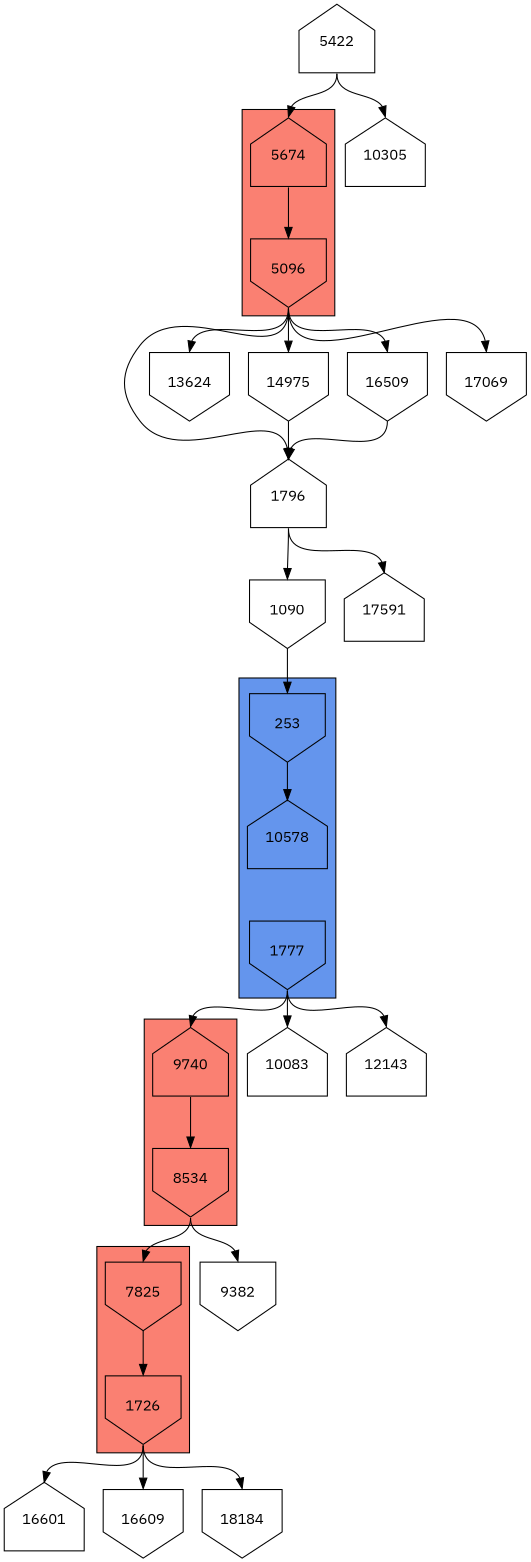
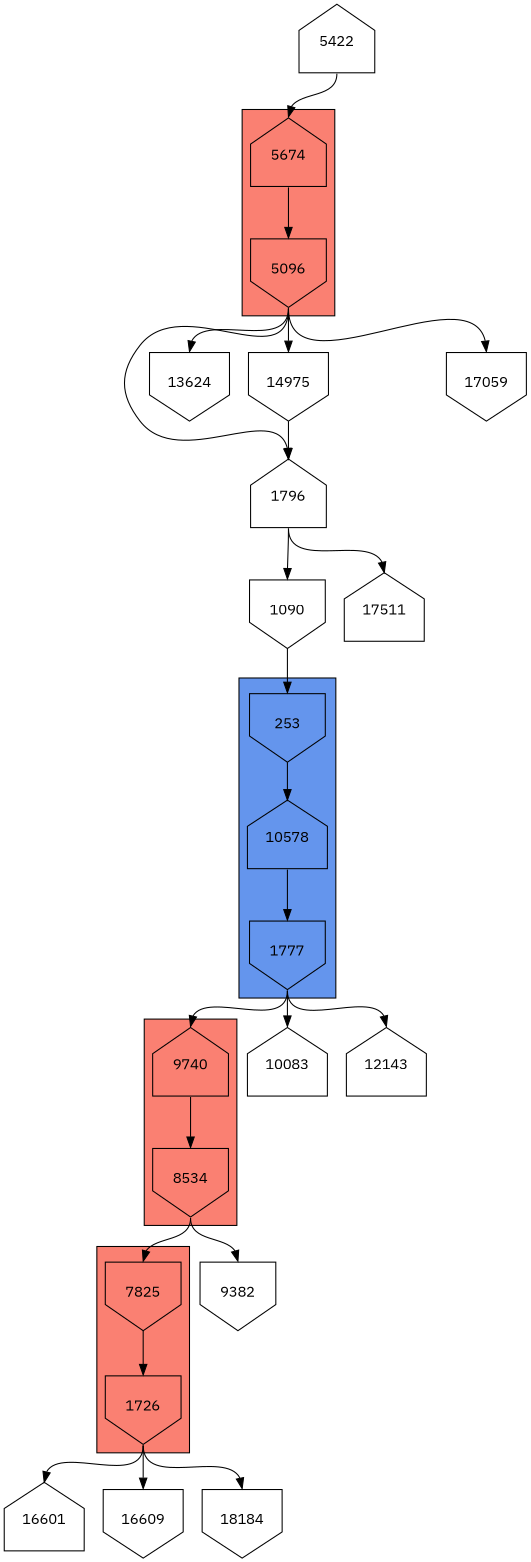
node "10305": removed
node "16509": removed
node "17069": label "17069" -> "17059"
node "17591": label "17591" -> "17511"
edge "10578" -> "1777": added
